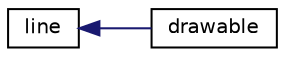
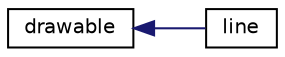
edge "drawable" -> "line": reversed
